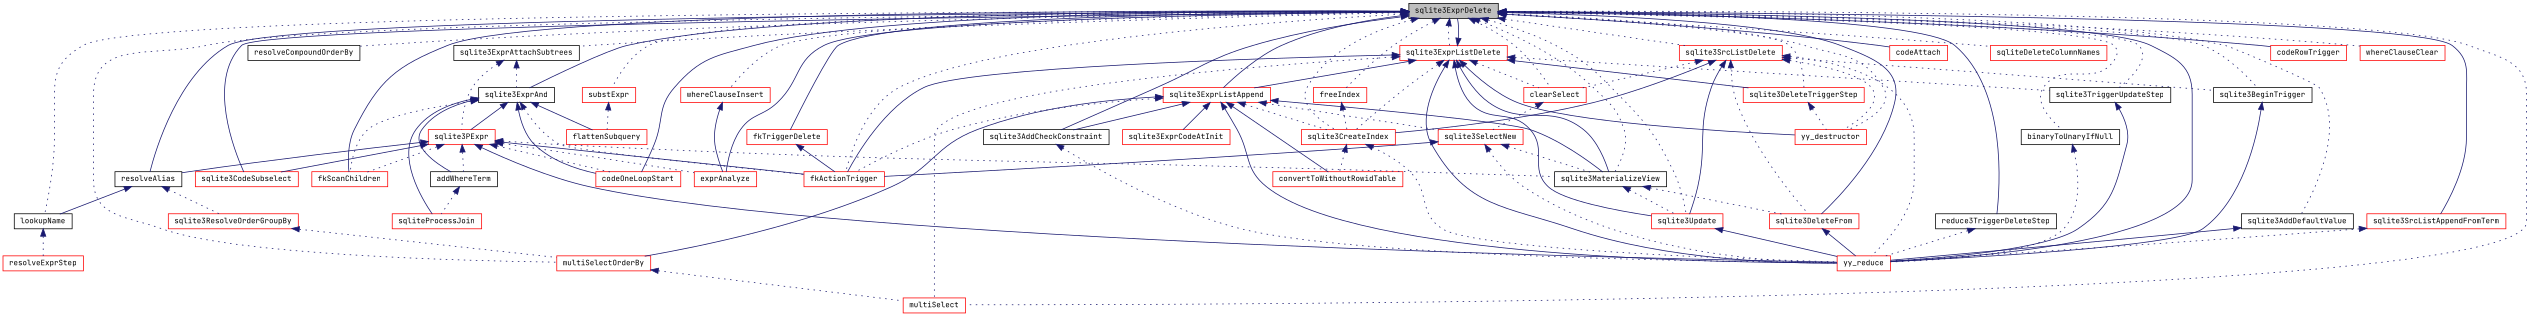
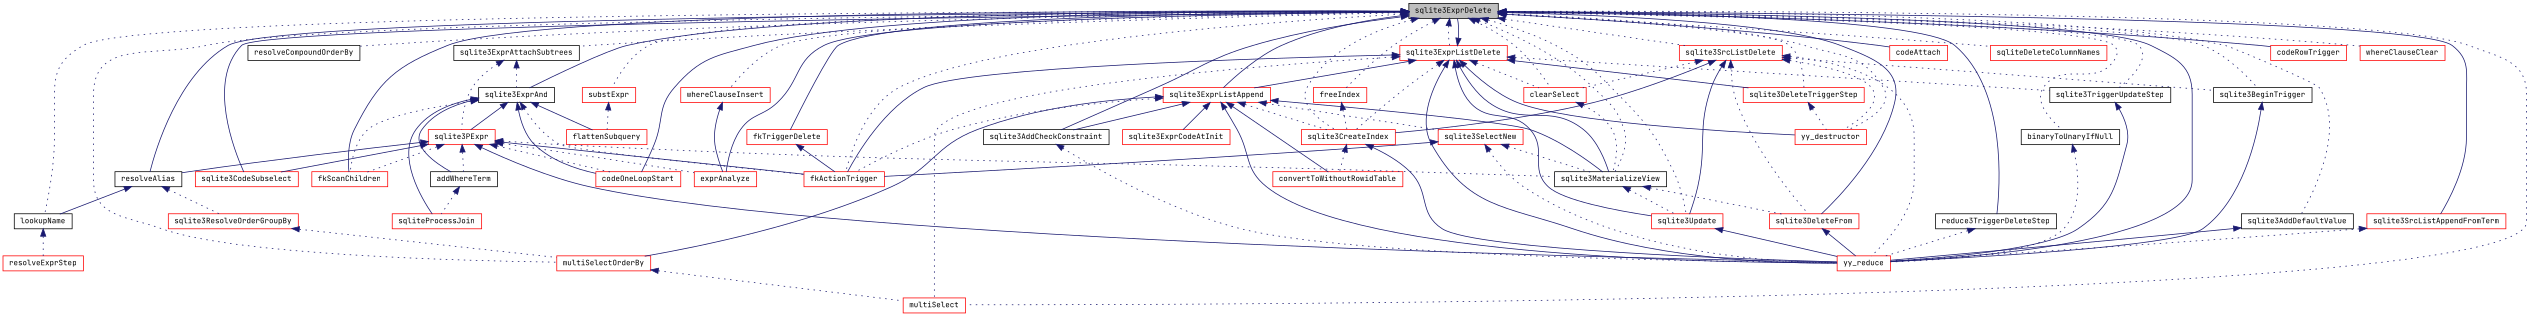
edge "sqlite3SelectNew" -> "clearSelect": now "sqlite3MaterializeView" -> "clearSelect"
edge "yy_reduce" -> "sqlite3CreateIndex": style dotted -> solid
